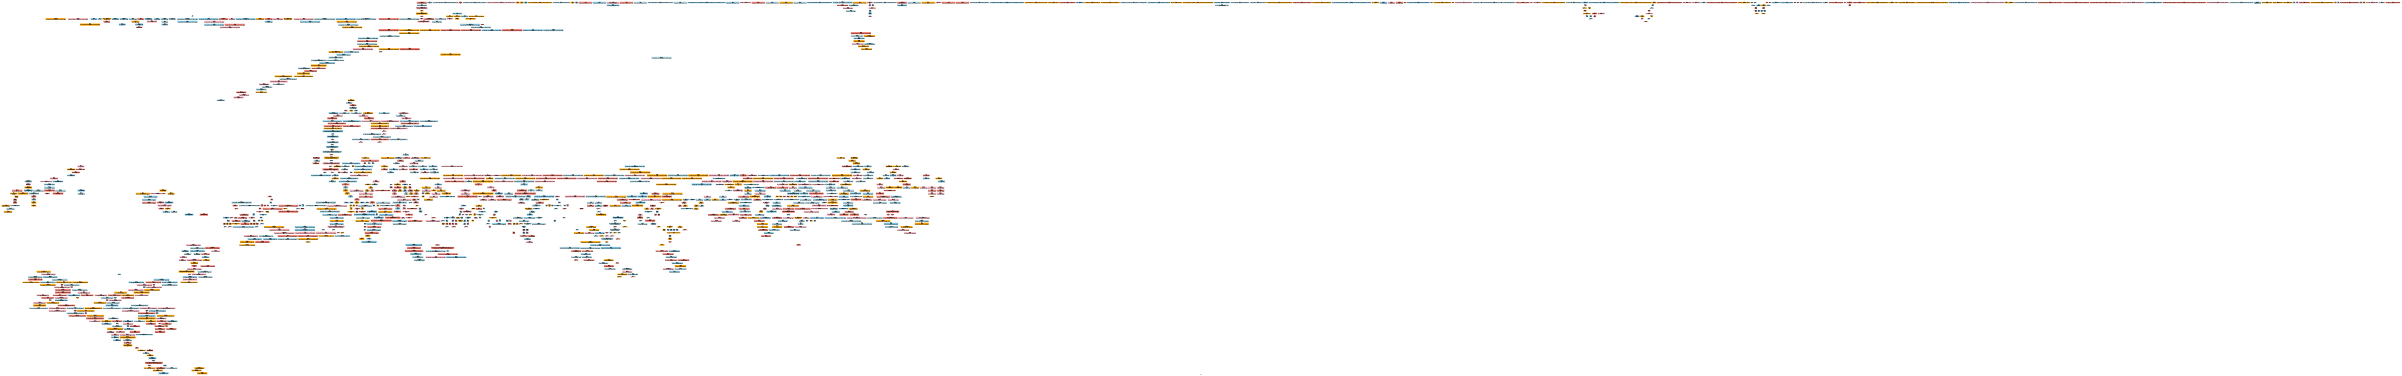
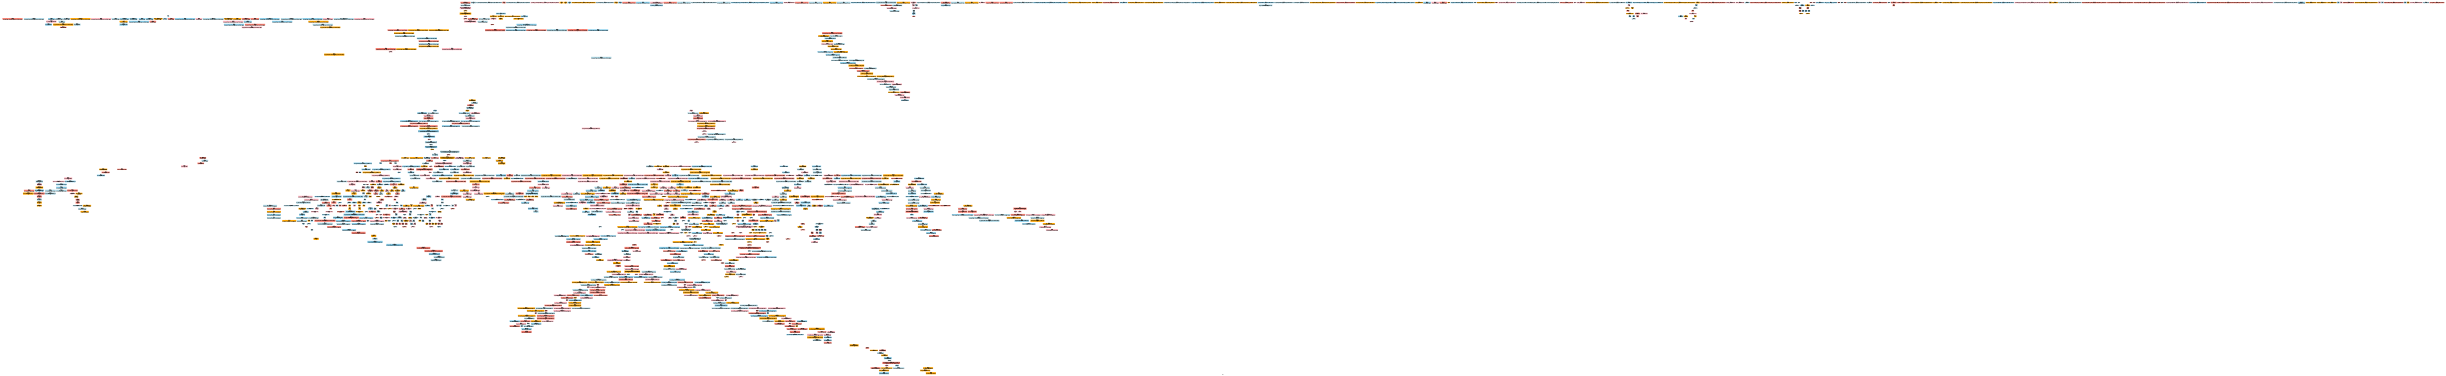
node "NodeID: 693": added
node "NodeID: 1540": fillcolor orange -> salmon
